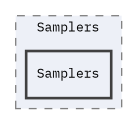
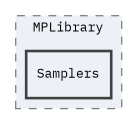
cluster "Samplers": label "Samplers" -> "MPLibrary"
